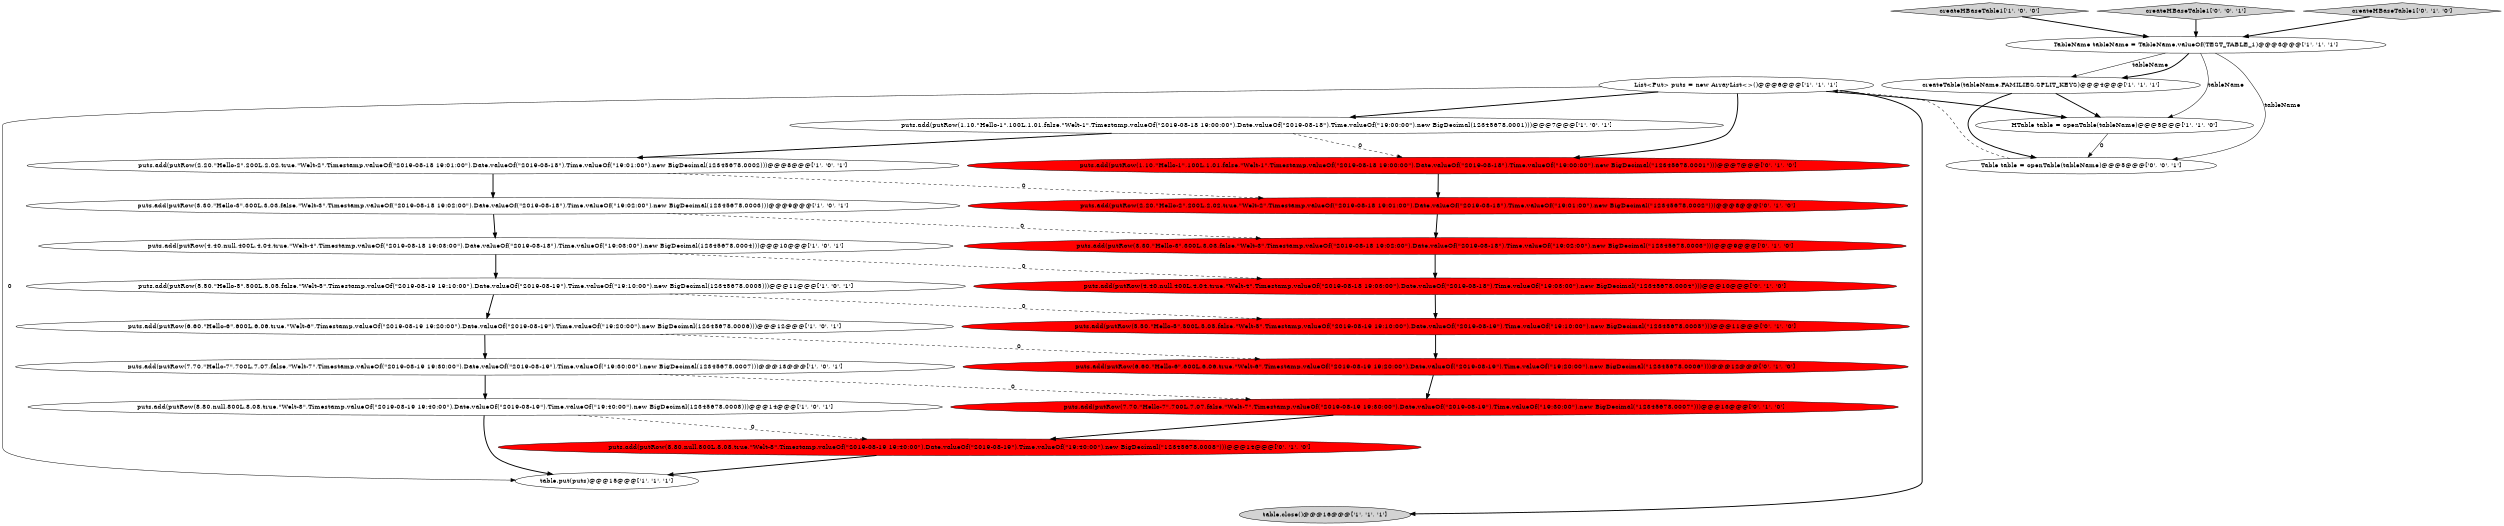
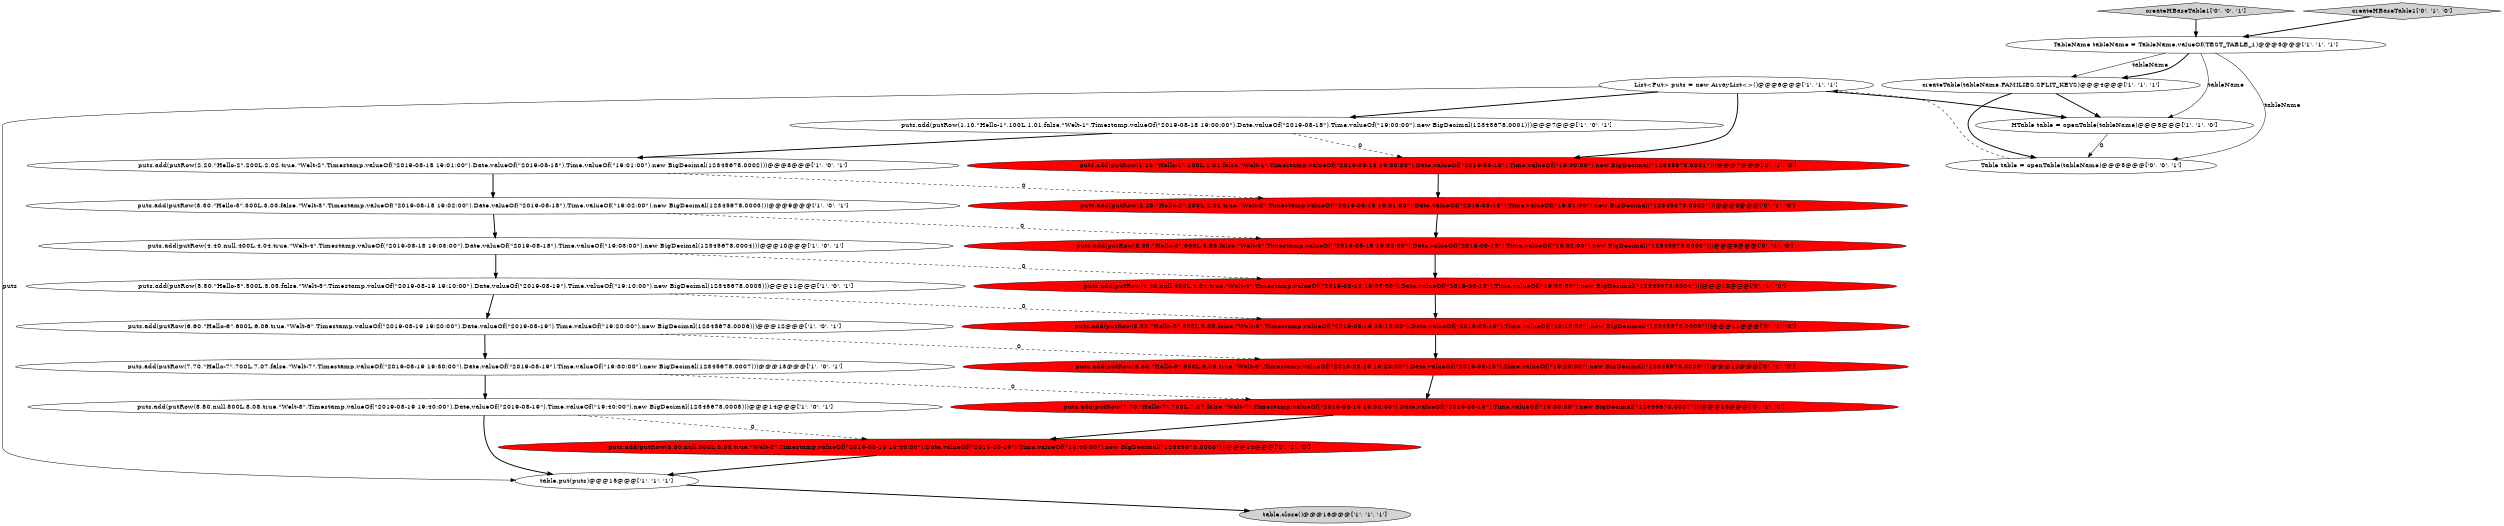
node "createHBaseTable1['1', '0', '0']": removed
edge "List<Put> puts = new ArrayList<>()@@@6@@@['1', '1', '1']" -> "table.put(puts)@@@15@@@['1', '1', '1']": label "0" -> "puts"
edge "List<Put> puts = new ArrayList<>()@@@6@@@['1', '1', '1']" -> "table.close()@@@16@@@['1', '1', '1']": now "table.put(puts)@@@15@@@['1', '1', '1']" -> "table.close()@@@16@@@['1', '1', '1']"
